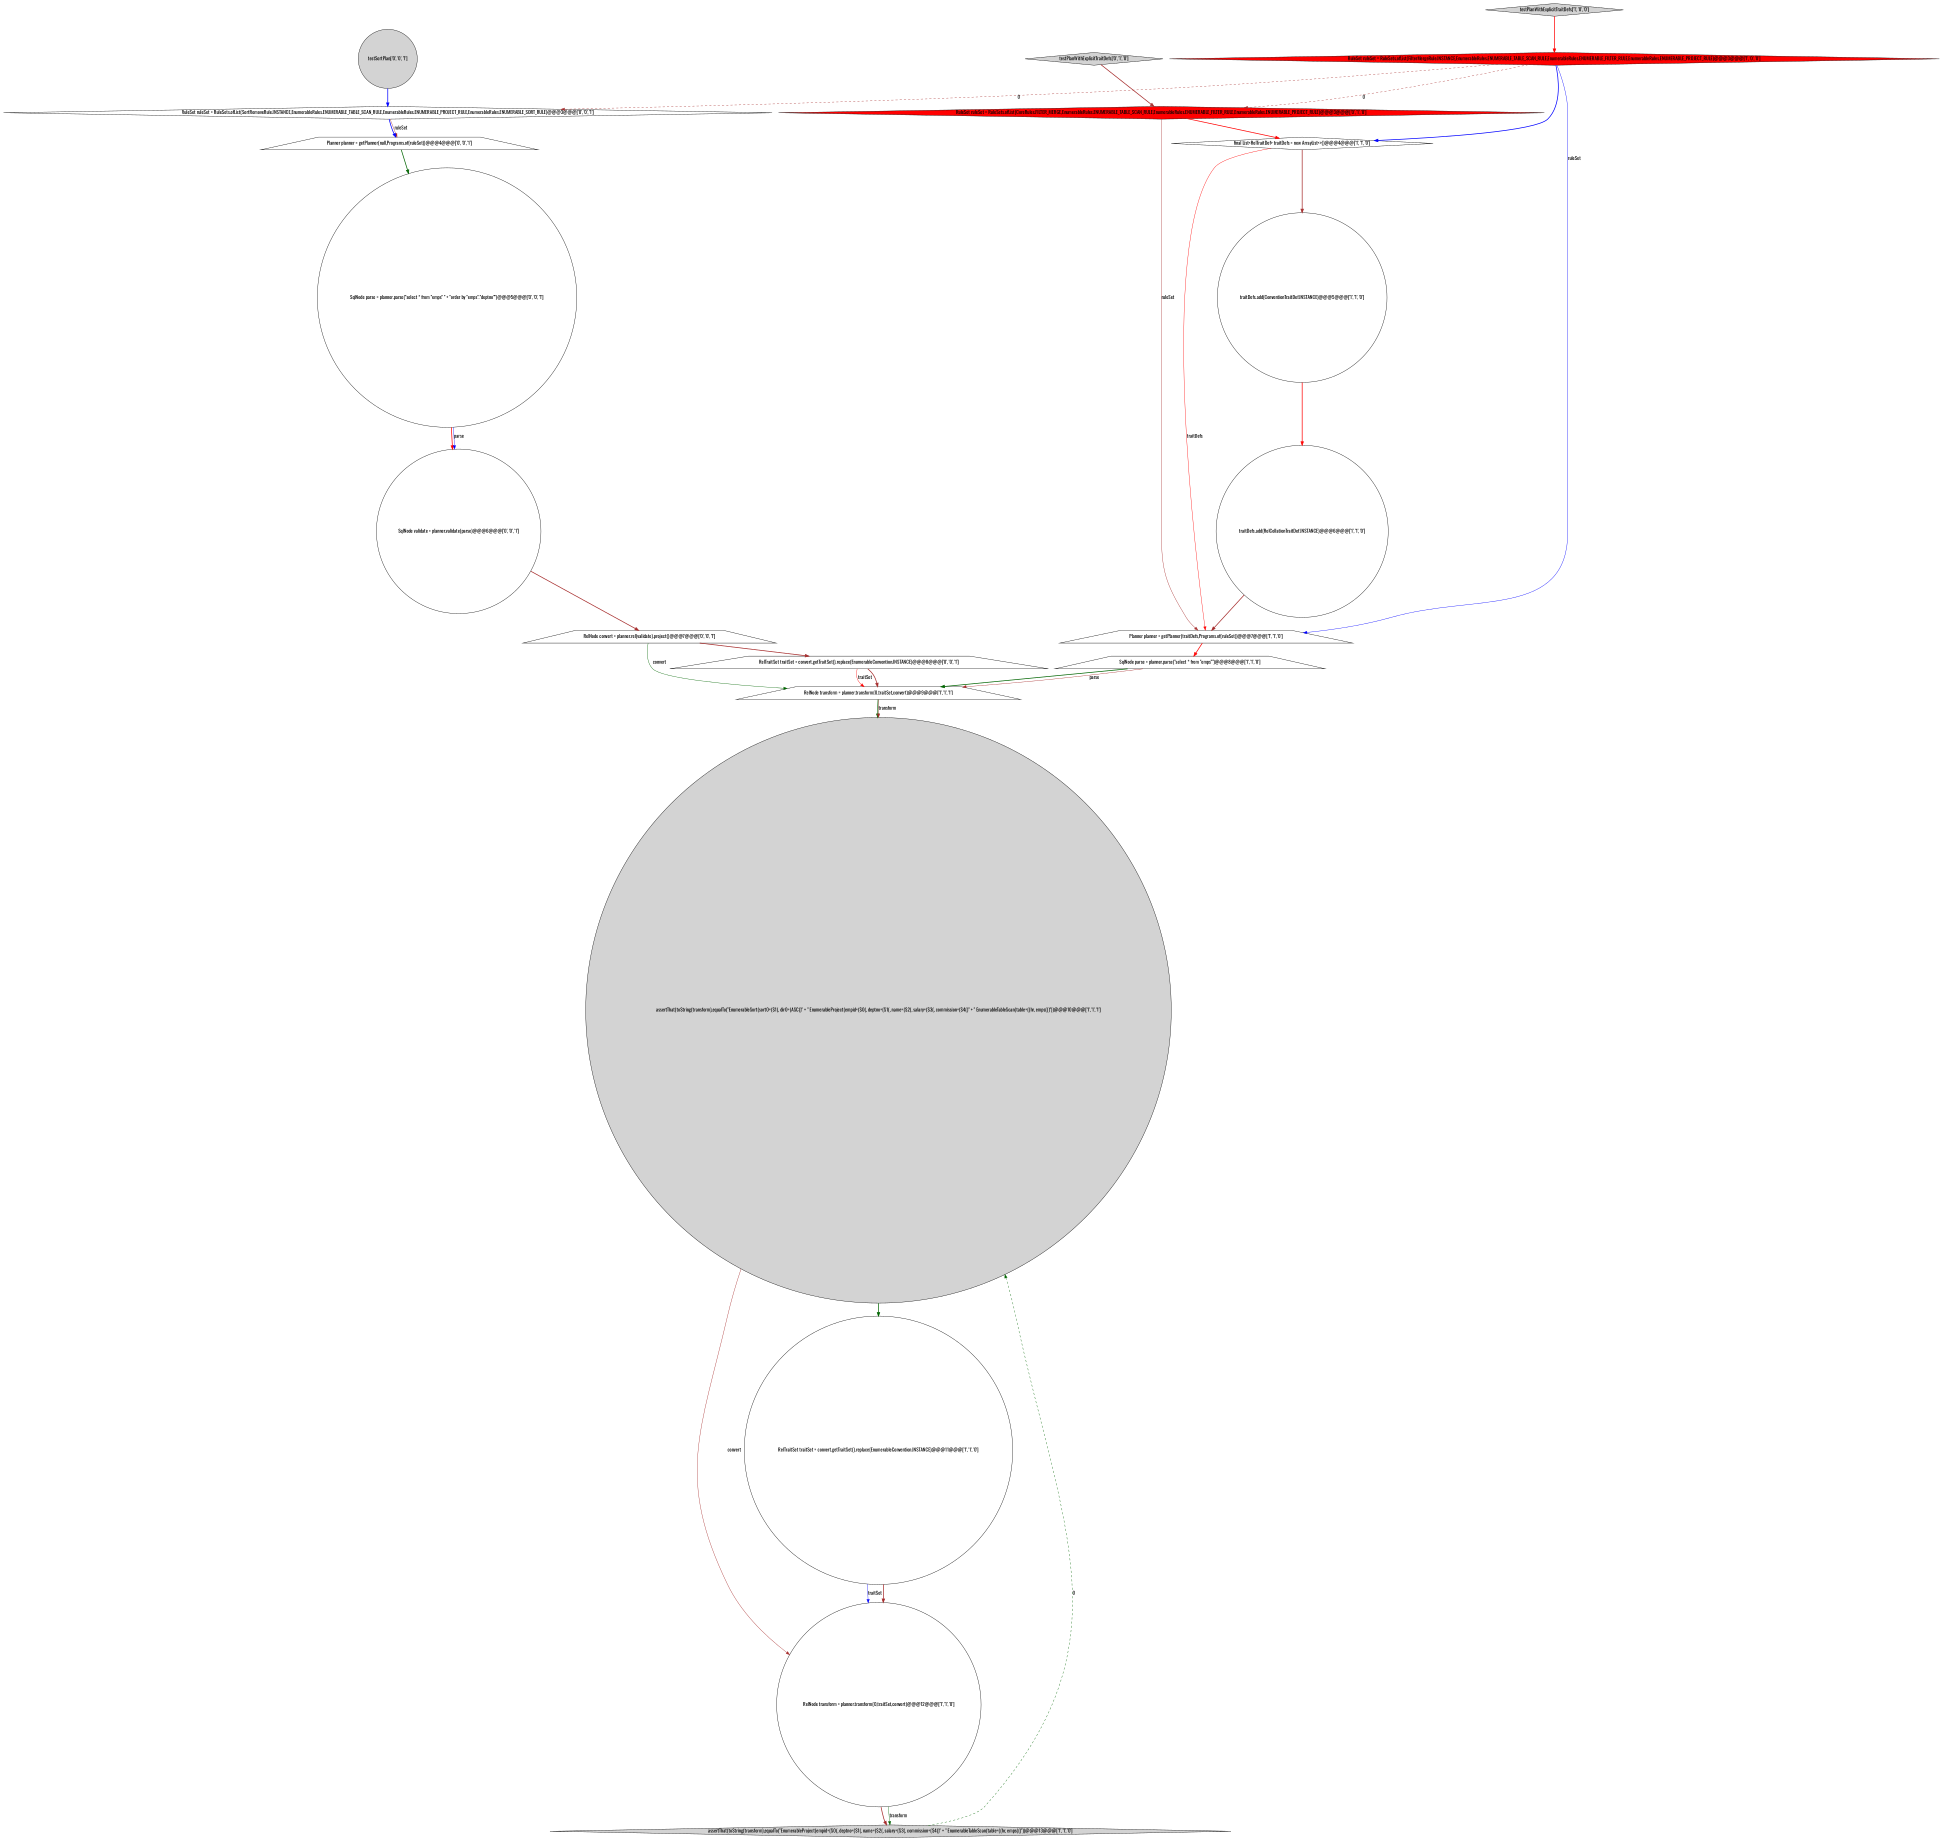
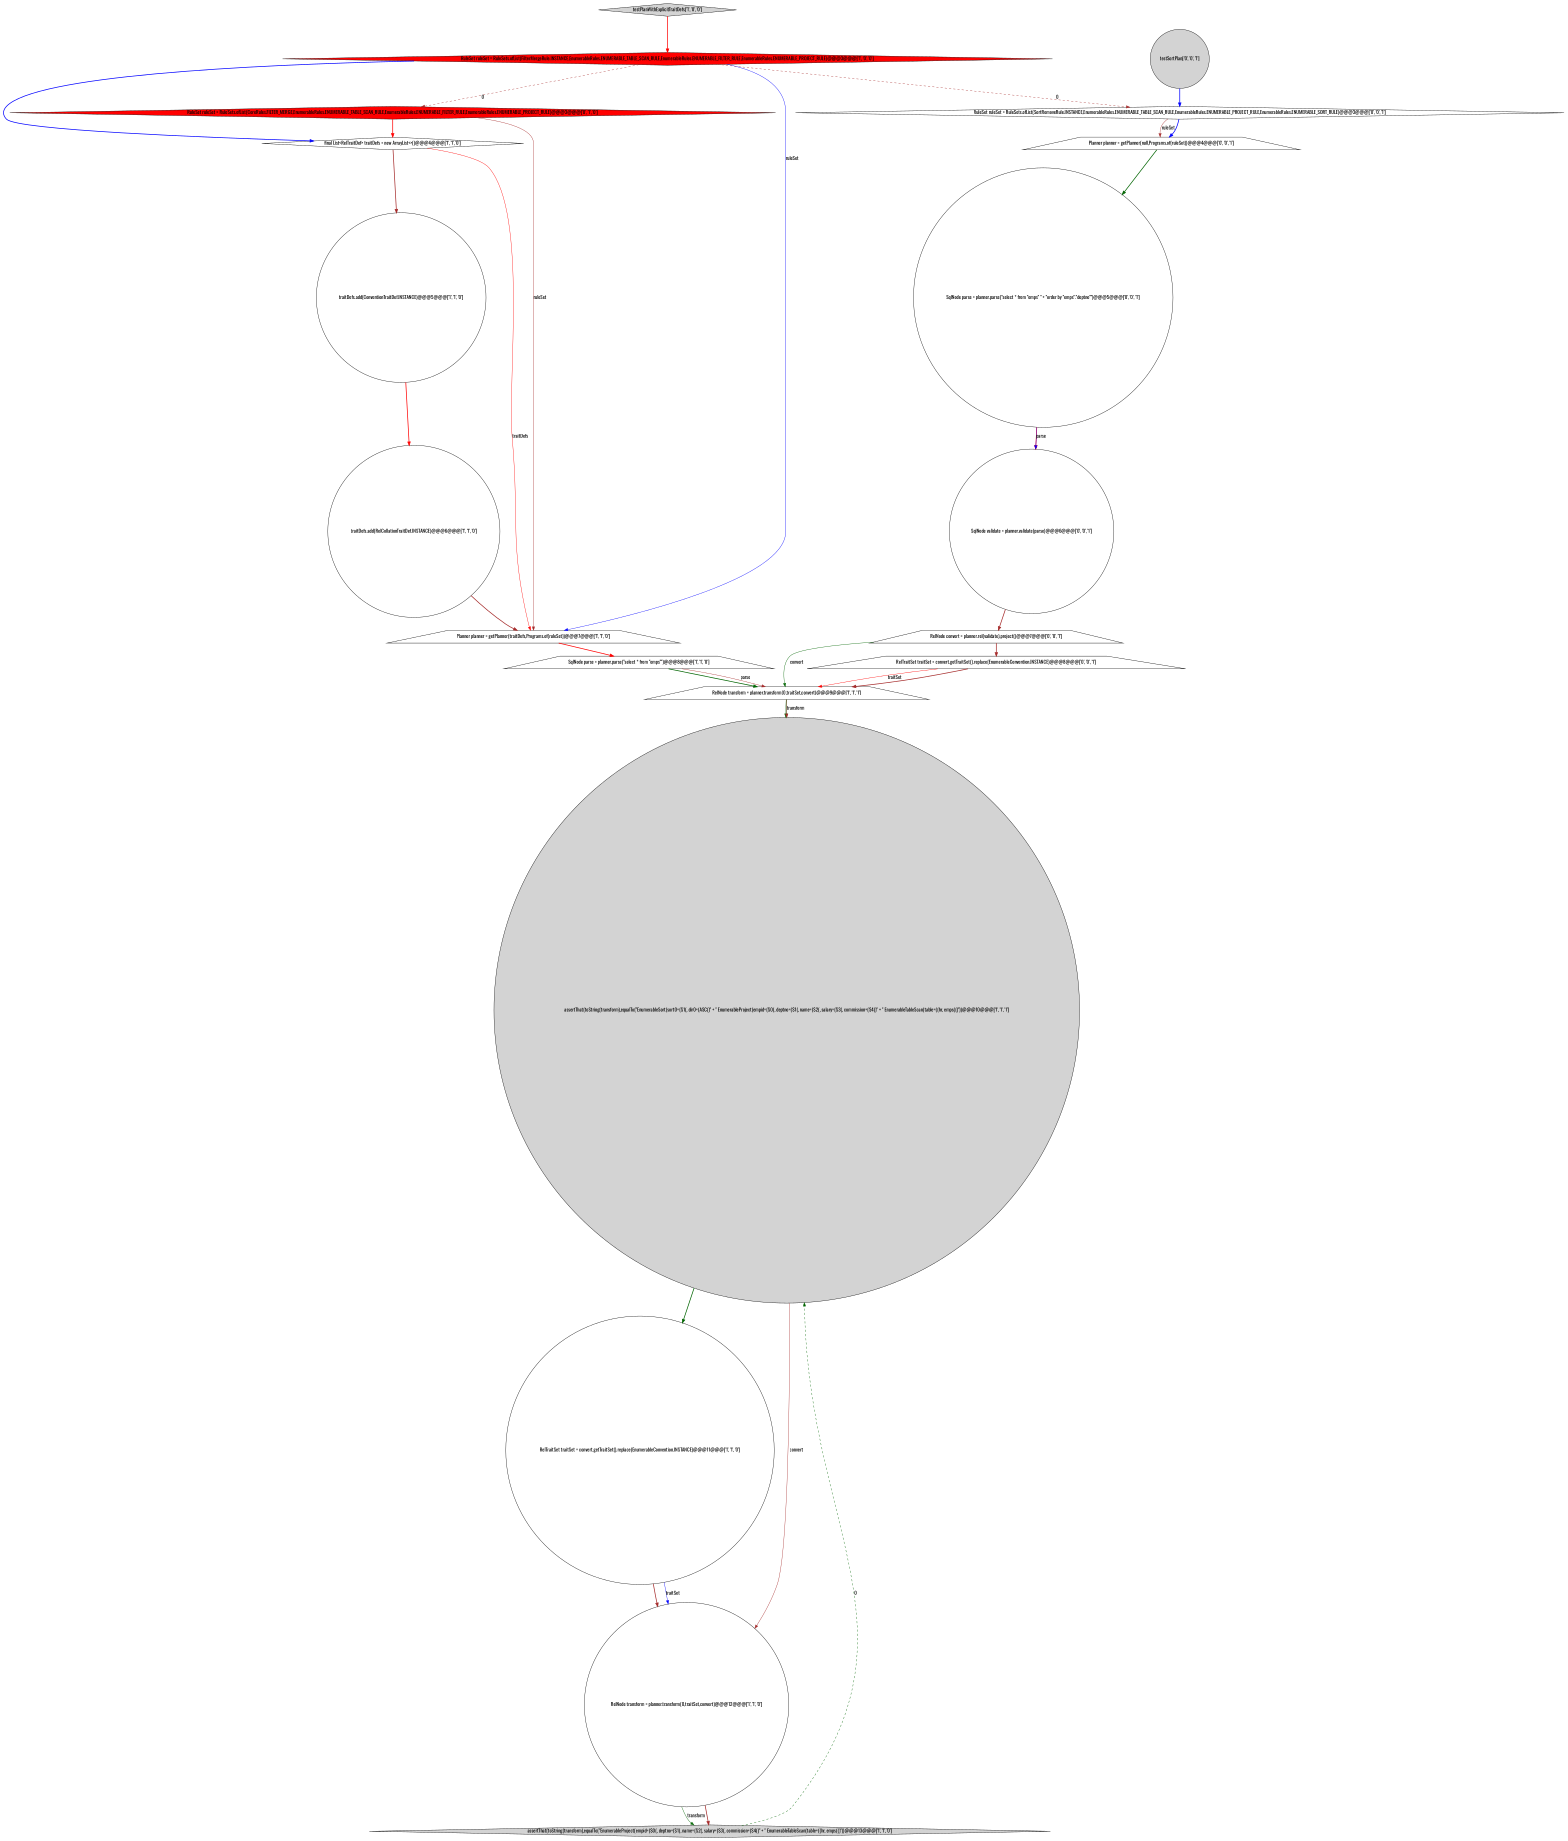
node "testPlanWithExplicitTraitDefs['0', '1', '0']": removed
